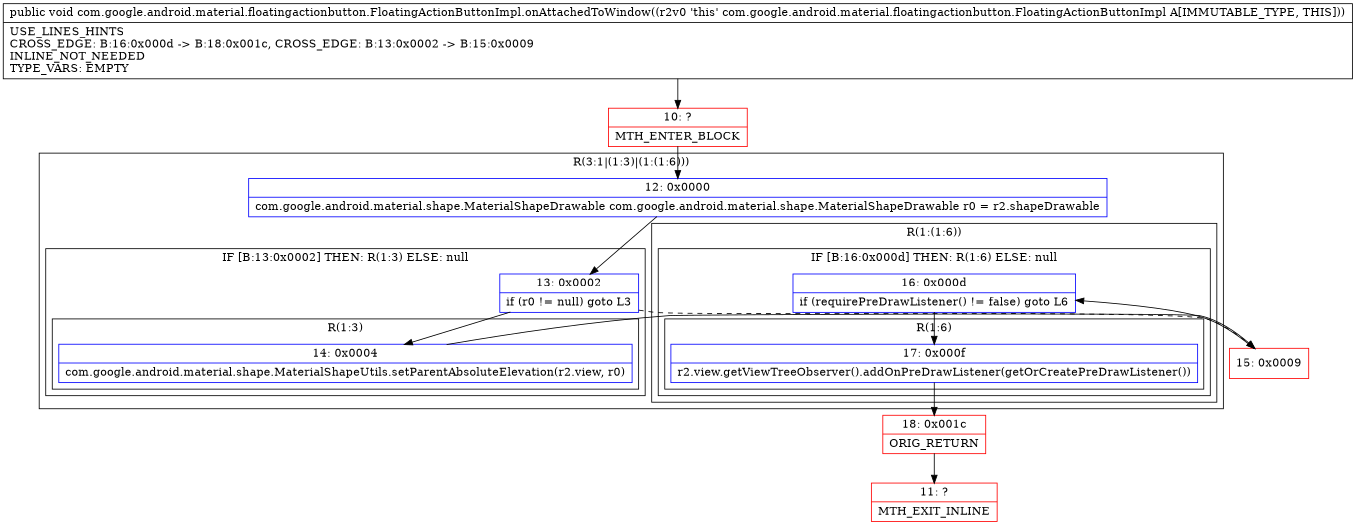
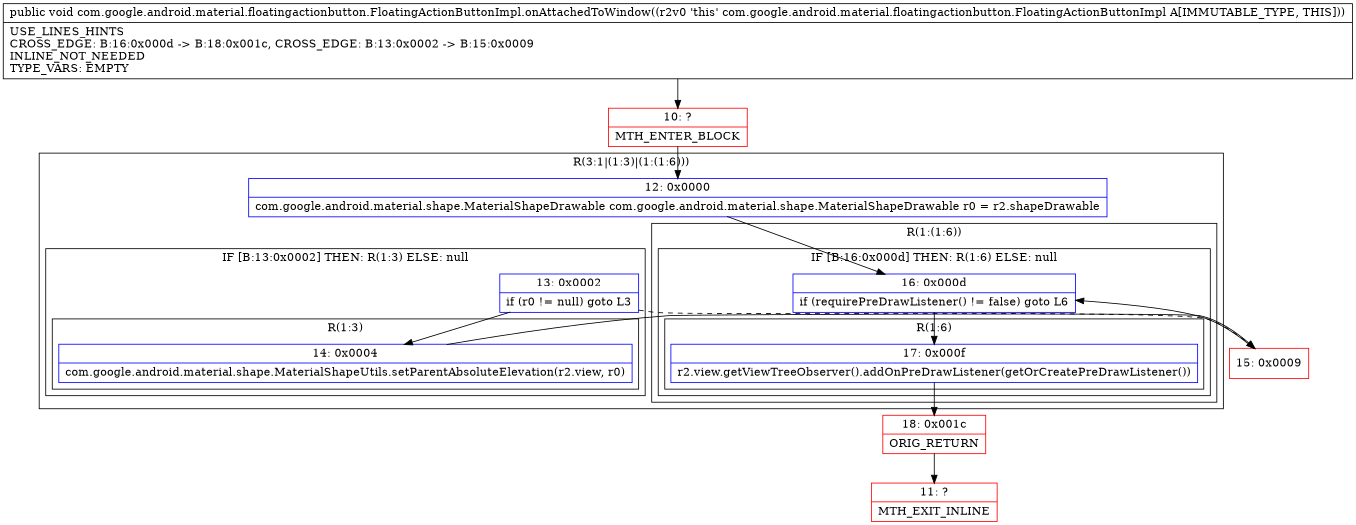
edge "12: 0x0000" -> "13: 0x0002": now "12: 0x0000" -> "16: 0x000d"
